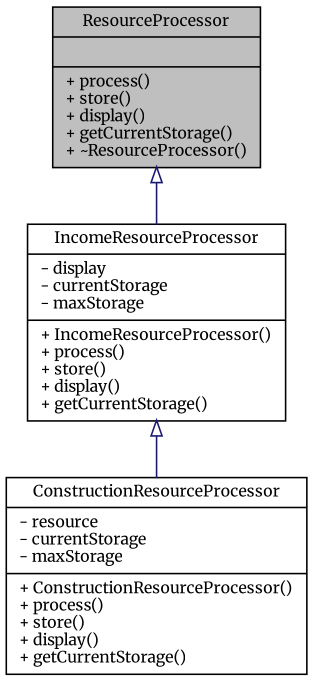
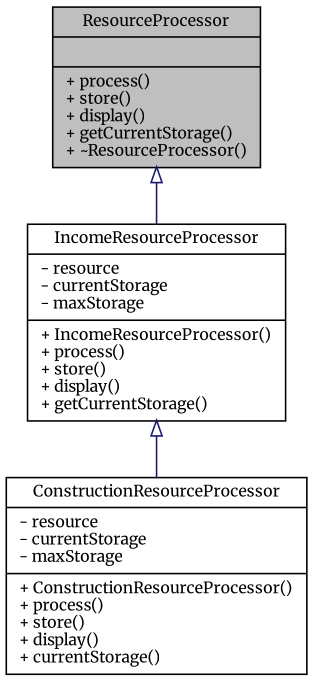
node "IncomeResourceProcessor": text "- display" -> "- resource"
node "ConstructionResourceProcessor": text "+ getCurrentStorage()" -> "+ currentStorage()"
